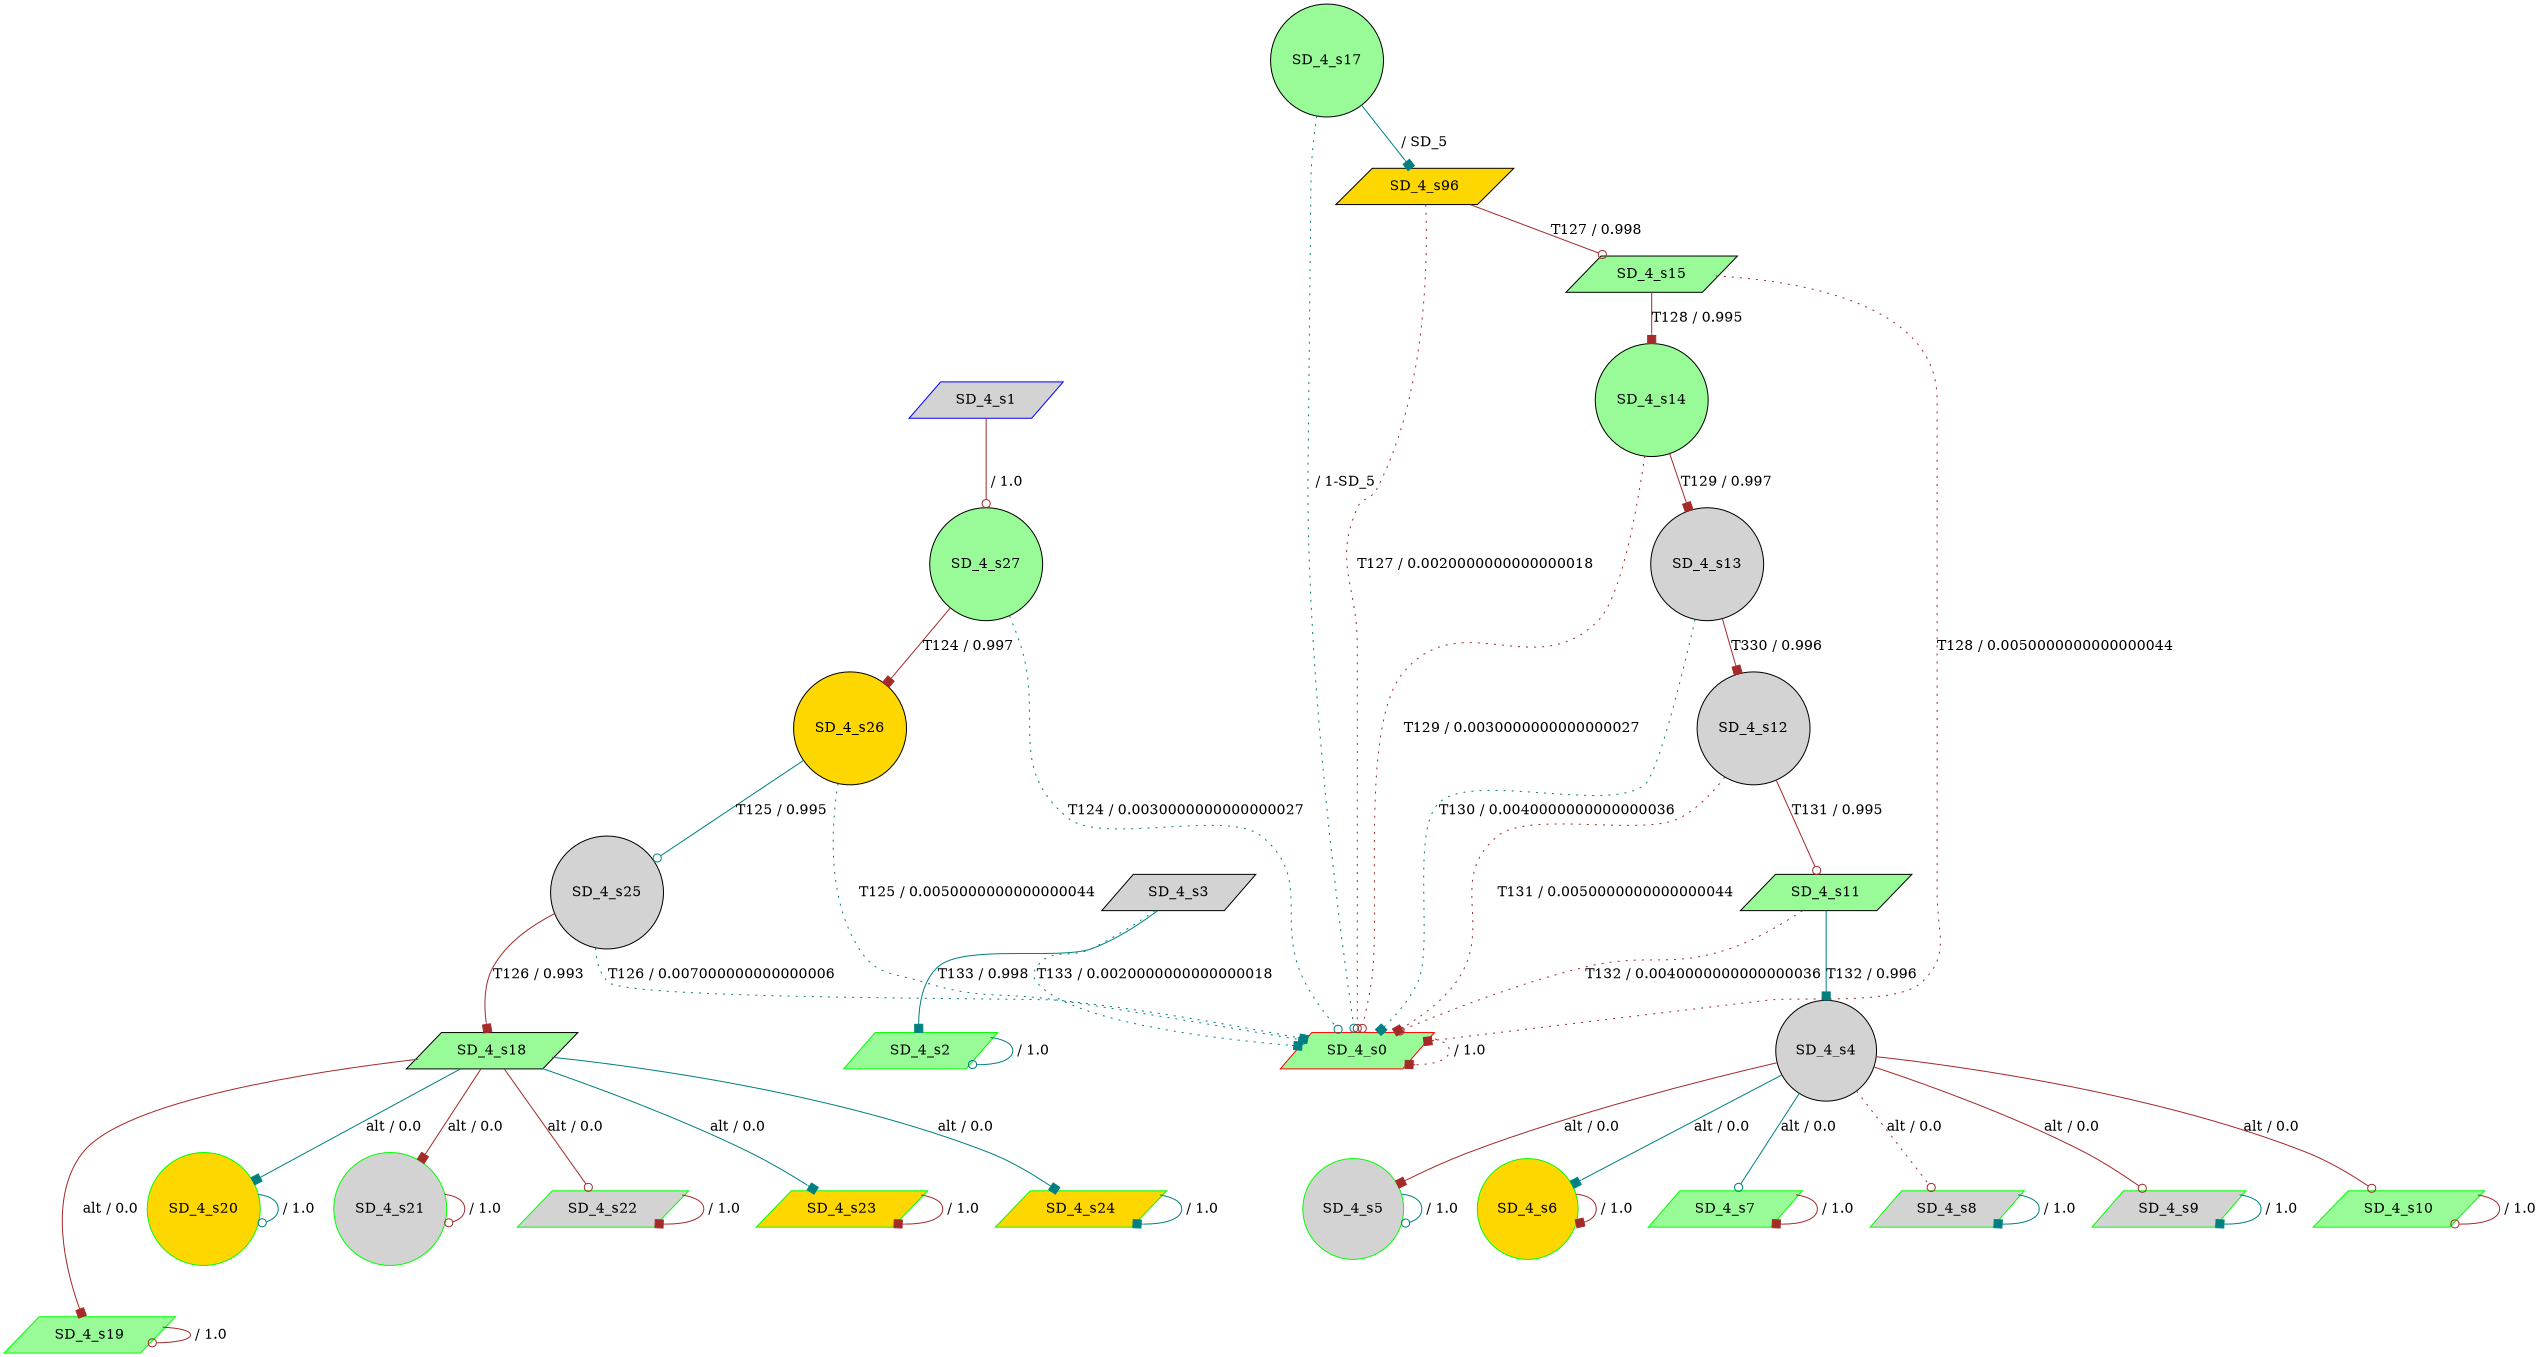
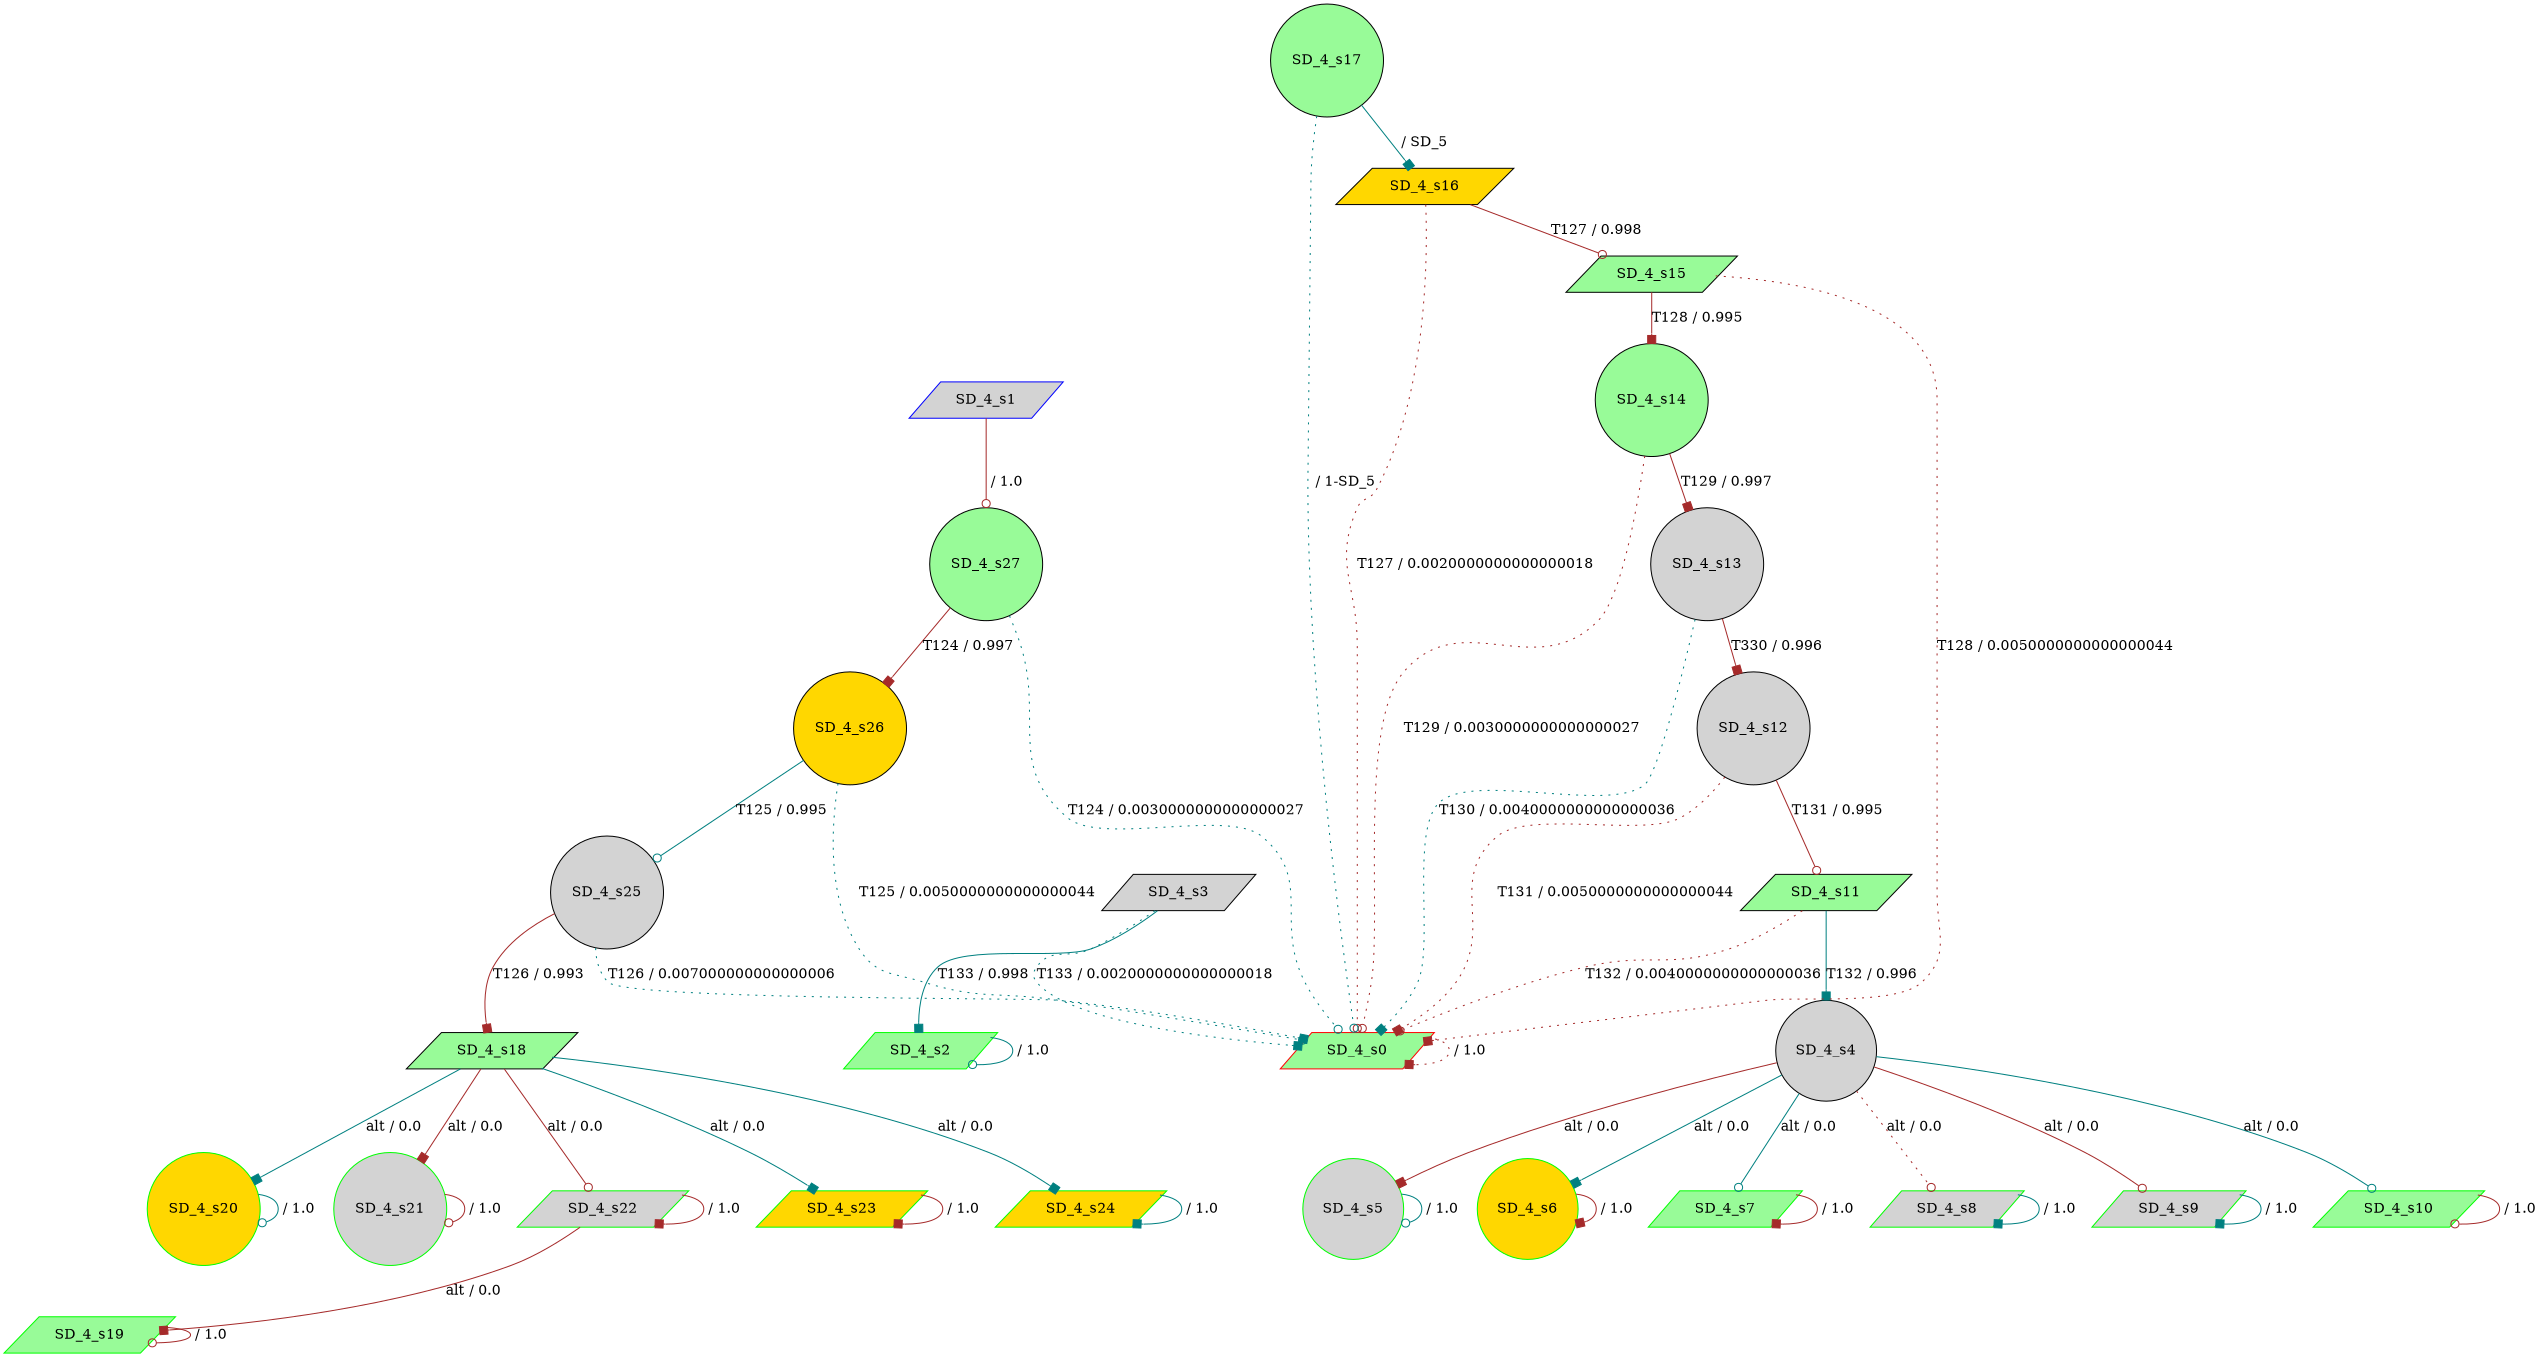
node "SD_4_s96": label "SD_4_s96" -> "SD_4_s16"
edge "SD_4_s4" -> "SD_4_s10": color brown -> teal
edge "SD_4_s18" -> "SD_4_s19": now "SD_4_s22" -> "SD_4_s19"
